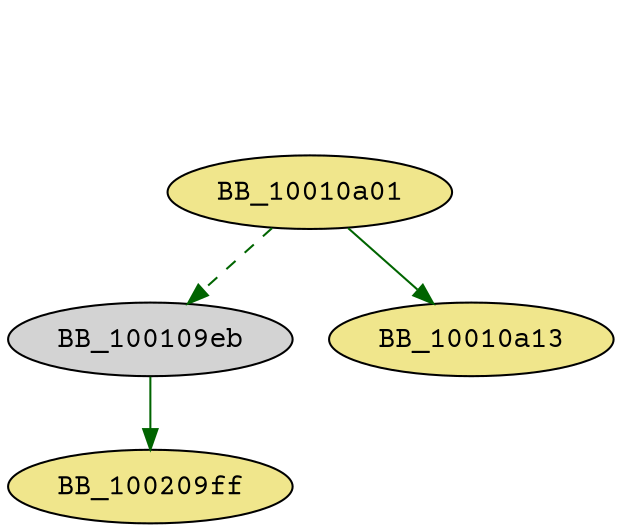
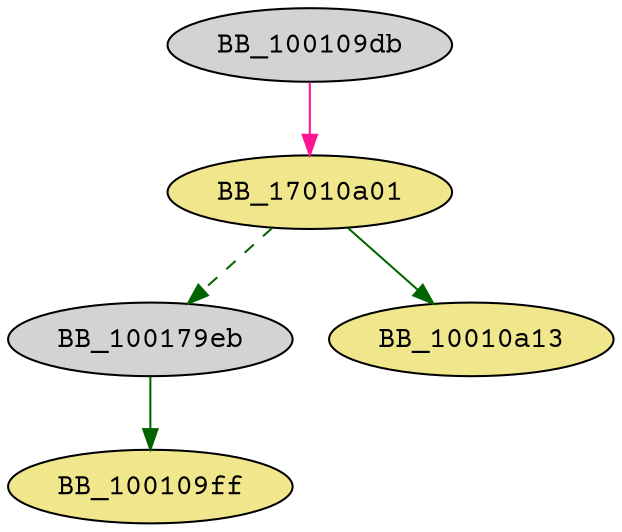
node "BB_100109db": added
node "BB_10010a01": label "BB_10010a01" -> "BB_17010a01"
node "BB_100109eb": label "BB_100109eb" -> "BB_100179eb"
node "BB_100209ff": label "BB_100209ff" -> "BB_100109ff"
